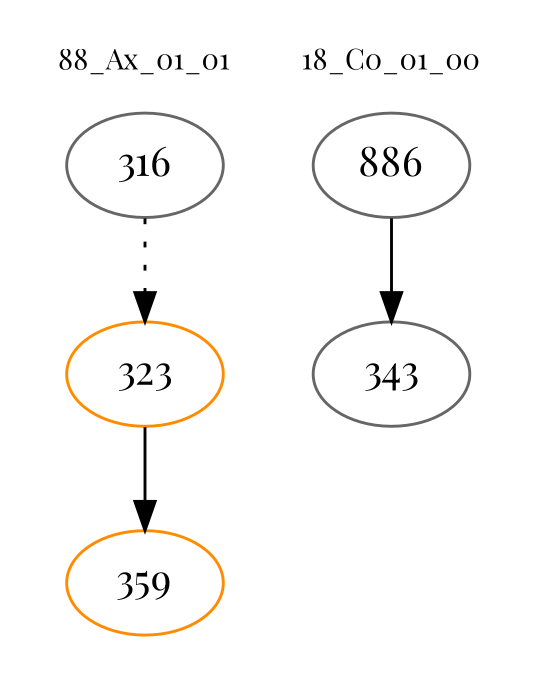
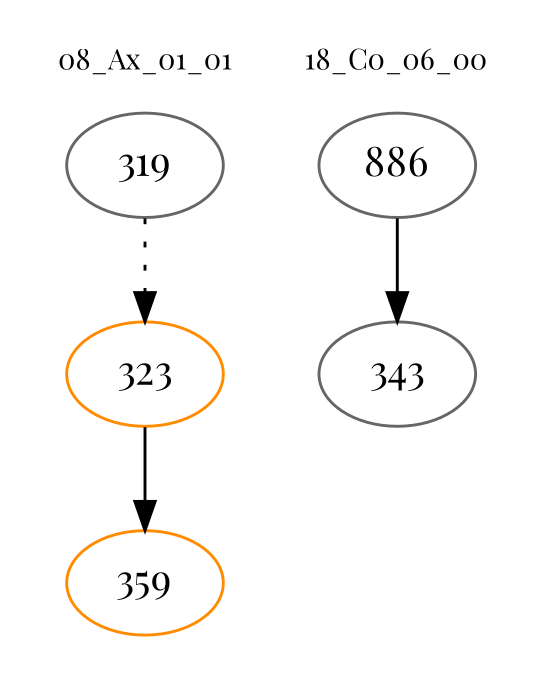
cluster "88_Ax_01_01": label "88_Ax_01_01" -> "08_Ax_01_01"
cluster "18_C0_01_00": label "18_C0_01_00" -> "18_C0_06_00"
node "316": label "316" -> "319"
